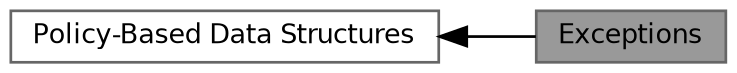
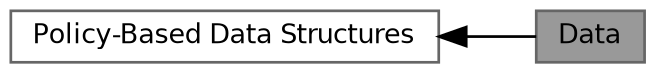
node "Exceptions": label "Exceptions" -> "Data"
